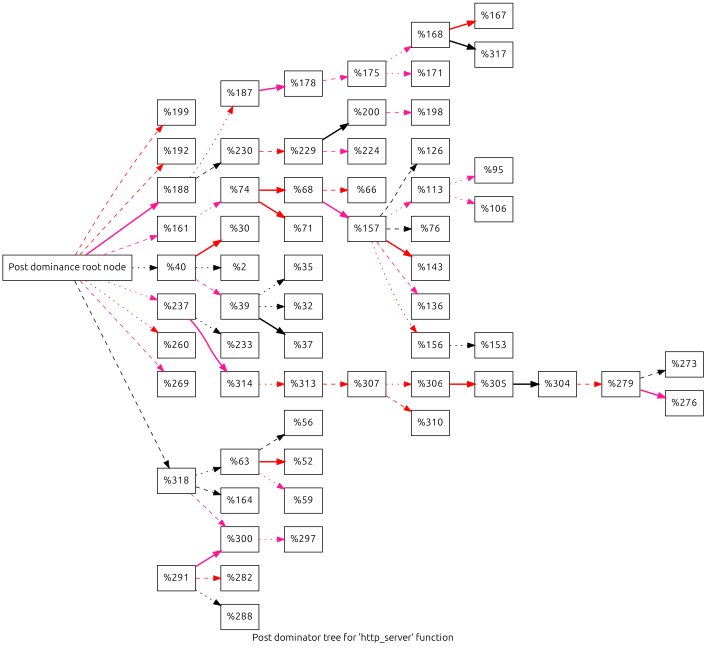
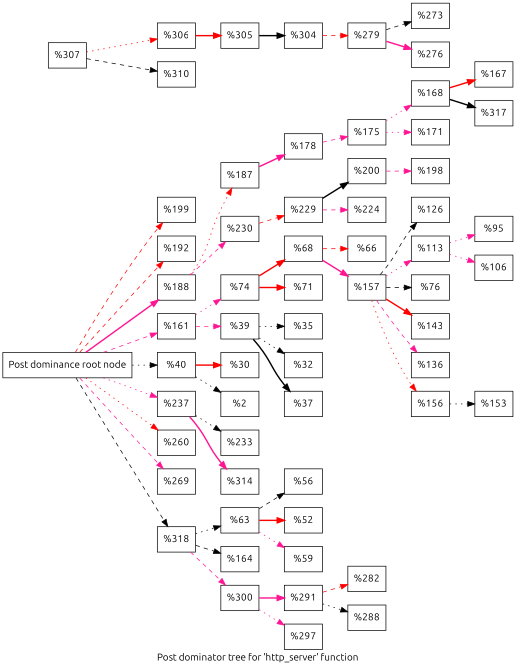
edge "%188" -> "%230": color black -> deeppink
edge "%40" -> "%39": now "%161" -> "%39"
node "%313": removed
edge "%307" -> "%310": color red -> black
edge "%291" -> "%300": reversed
